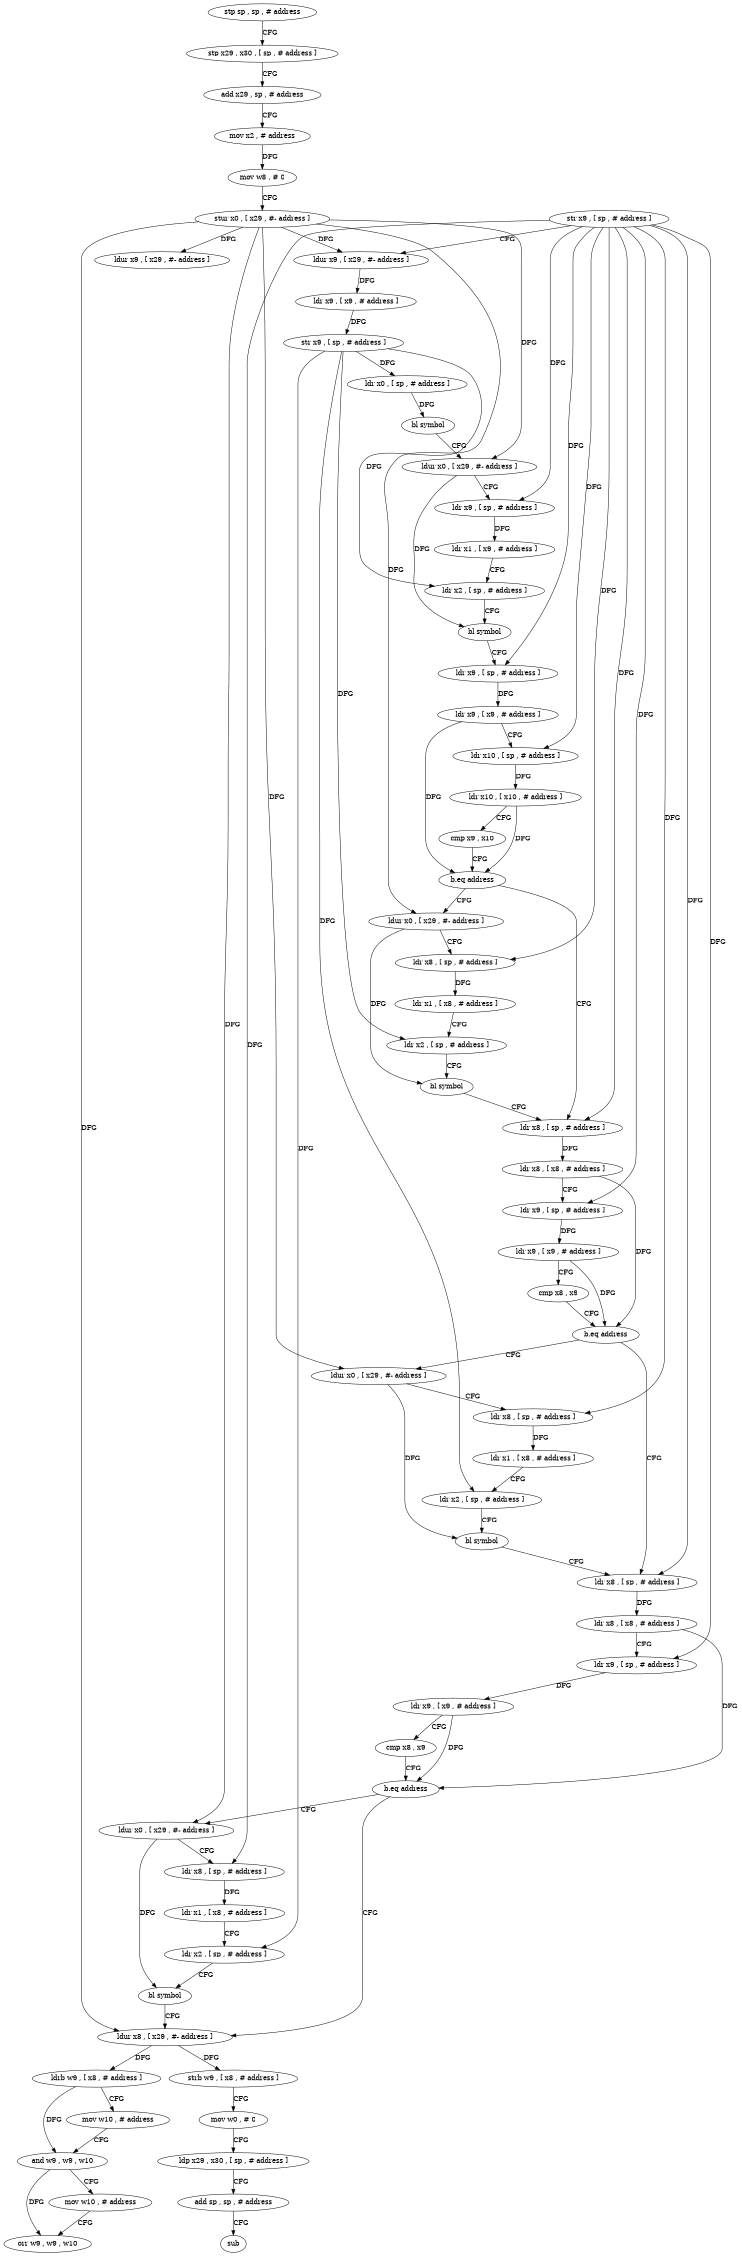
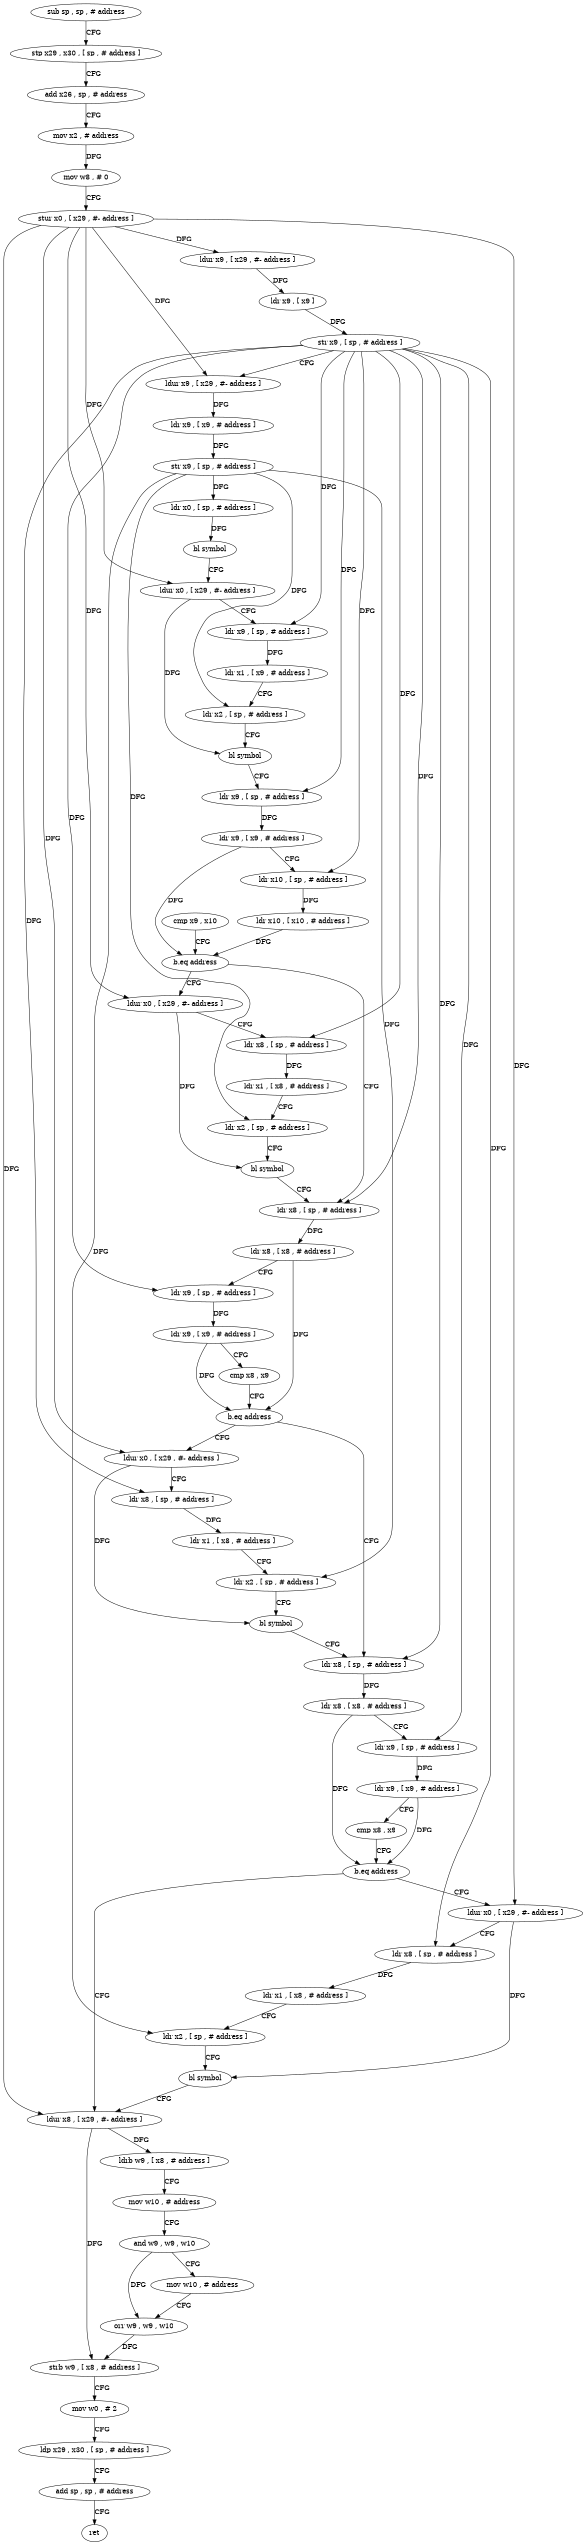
node "stp sp , sp , # address": label "stp sp , sp , # address" -> "sub sp , sp , # address"
node "add x29 , sp , # address": label "add x29 , sp , # address" -> "add x26 , sp , # address"
node "ldr x9 , [ x9 ]": added
edge "ldr x10 , [ x10 , # address ]" -> "cmp x9 , x10": removed, label "CFG"
edge "ldrb w9 , [ x8 , # address ]" -> "and w9 , w9 , w10": removed, label "DFG"
node "mov w0 , # 0": label "mov w0 , # 0" -> "mov w0 , # 2"
node "sub": label "sub" -> "ret"
edge "orr w9 , w9 , w10" -> "strb w9 , [ x8 , # address ]": added, label "DFG"
